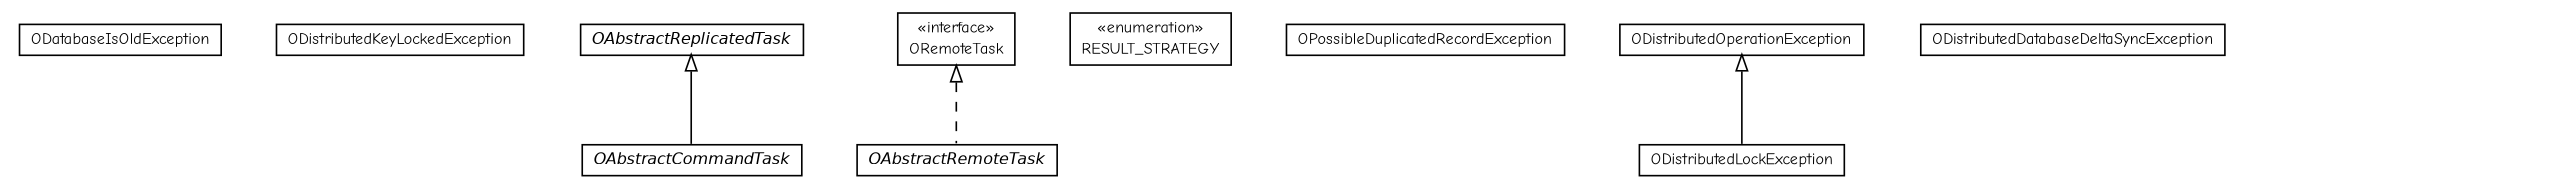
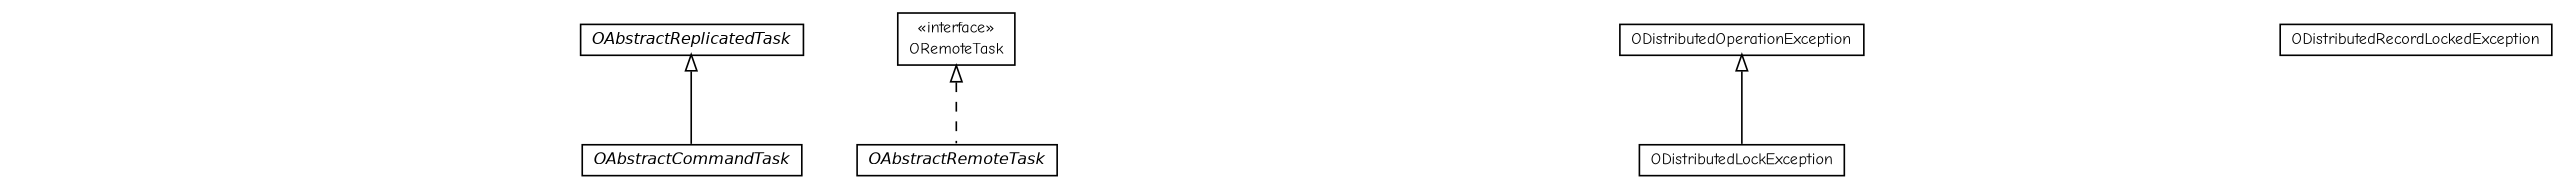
node "ODatabaseIsOldException": removed
node "ODistributedKeyLockedException": removed
node "RESULT_STRATEGY": removed
node "OPossibleDuplicatedRecordException": removed
node "ODistributedDatabaseDeltaSyncException": removed
node "ODistributedRecordLockedException": added
